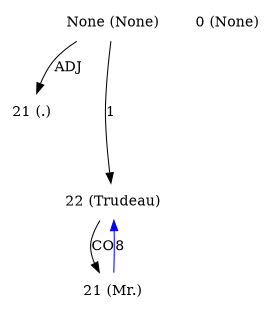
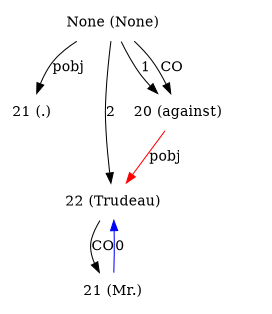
node "0 (None)": removed
edge "None (None)" -> "21 (.)": label "ADJ" -> "pobj"
edge "None (None)" -> "22 (Trudeau)": label "1" -> "2"
node "20 (against)": added
edge "21 (Mr.)" -> "22 (Trudeau)": label "8" -> "0"
